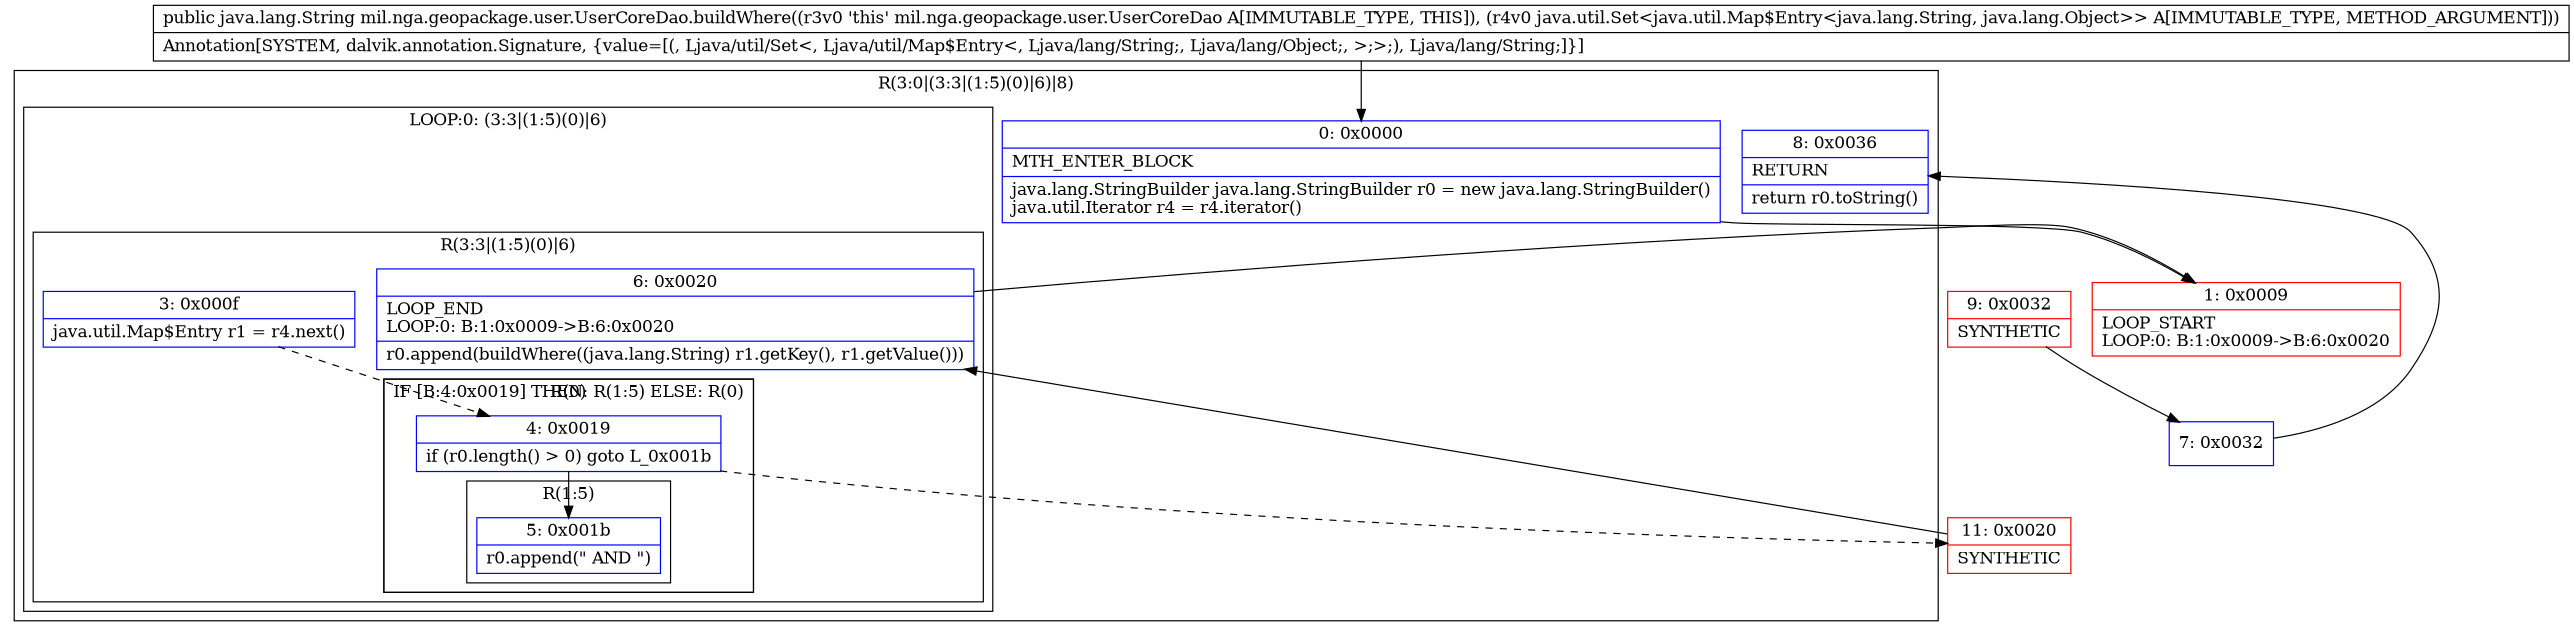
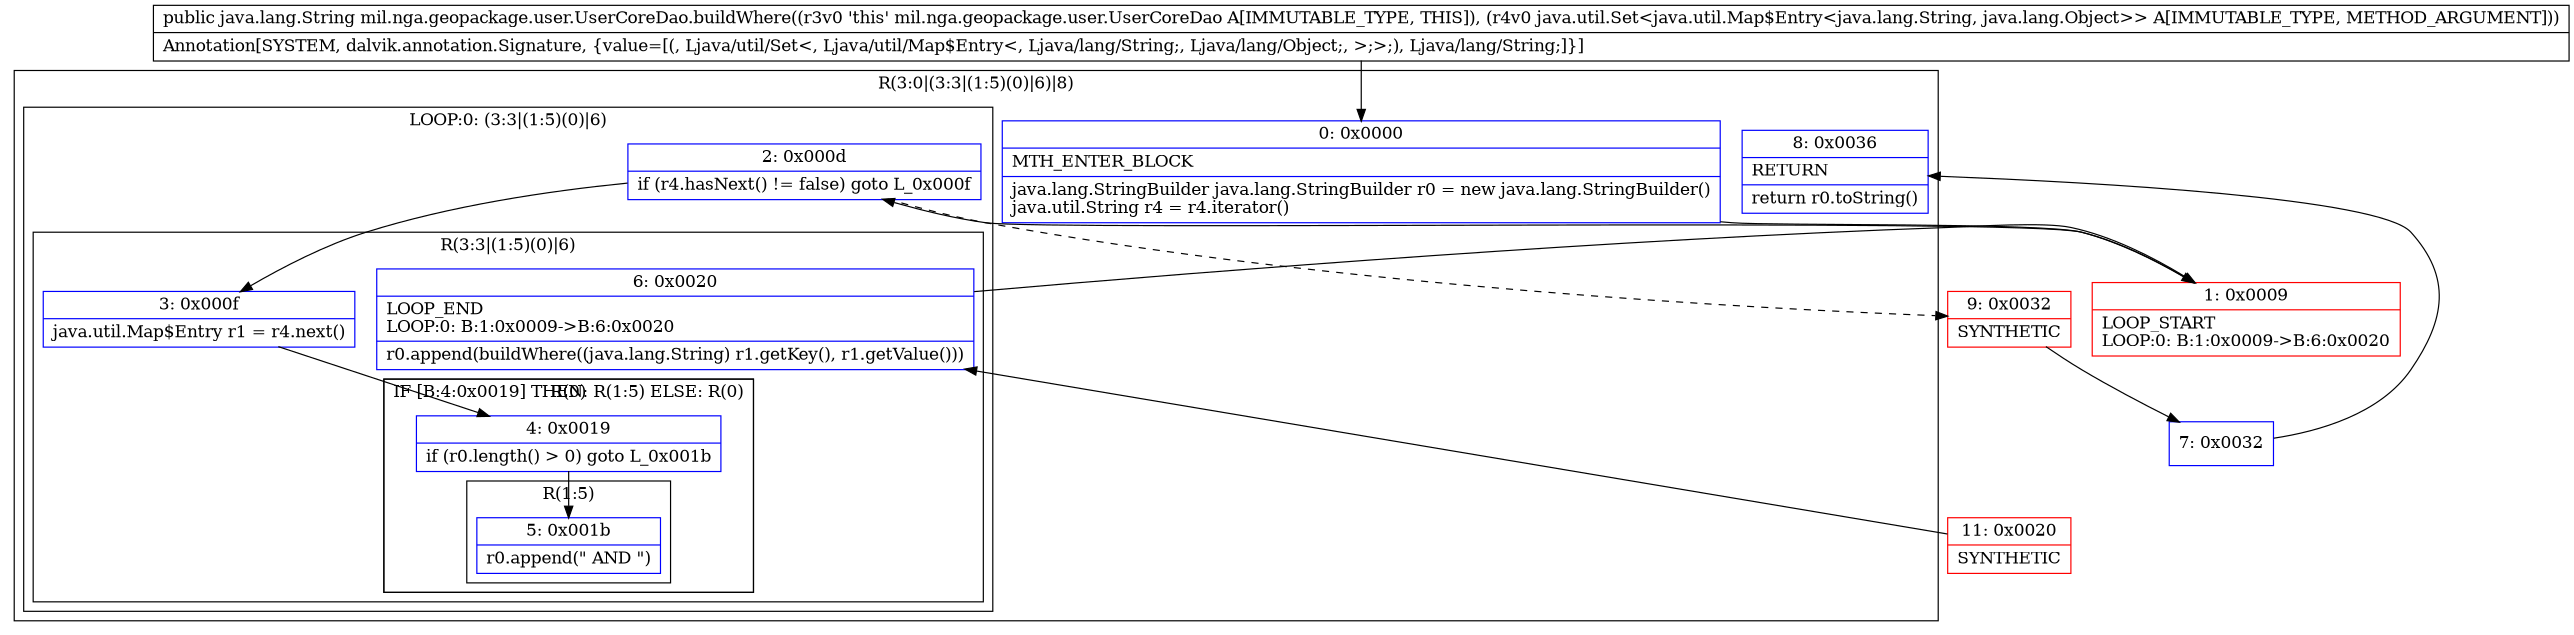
node "2: 0x000d": added
node "0: 0x0000": text "java.util.Iterator r4 = r4.iterator()" -> "java.util.String r4 = r4.iterator()"
edge "3: 0x000f" -> "4: 0x0019": style dashed -> solid
edge "4: 0x0019" -> "11: 0x0020": removed
